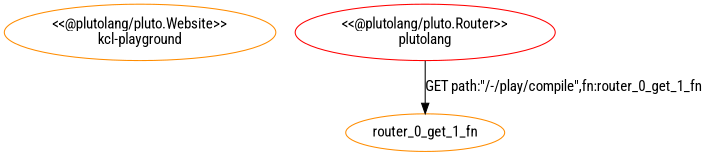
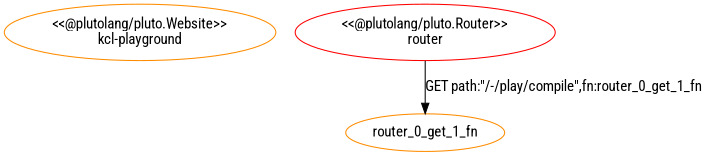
node "<<@plutolang/pluto.Router>> plutolang": label "<<@plutolang/pluto.Router>> plutolang" -> "<<@plutolang/pluto.Router>> router"
